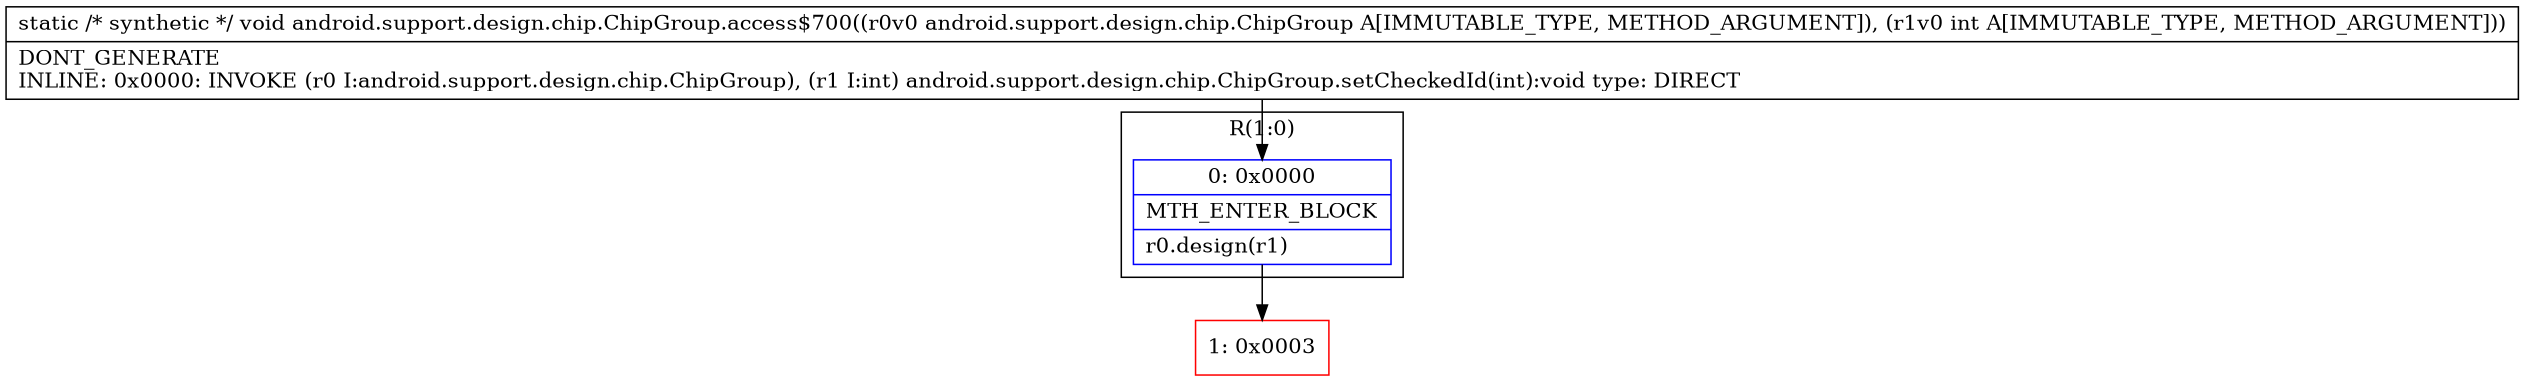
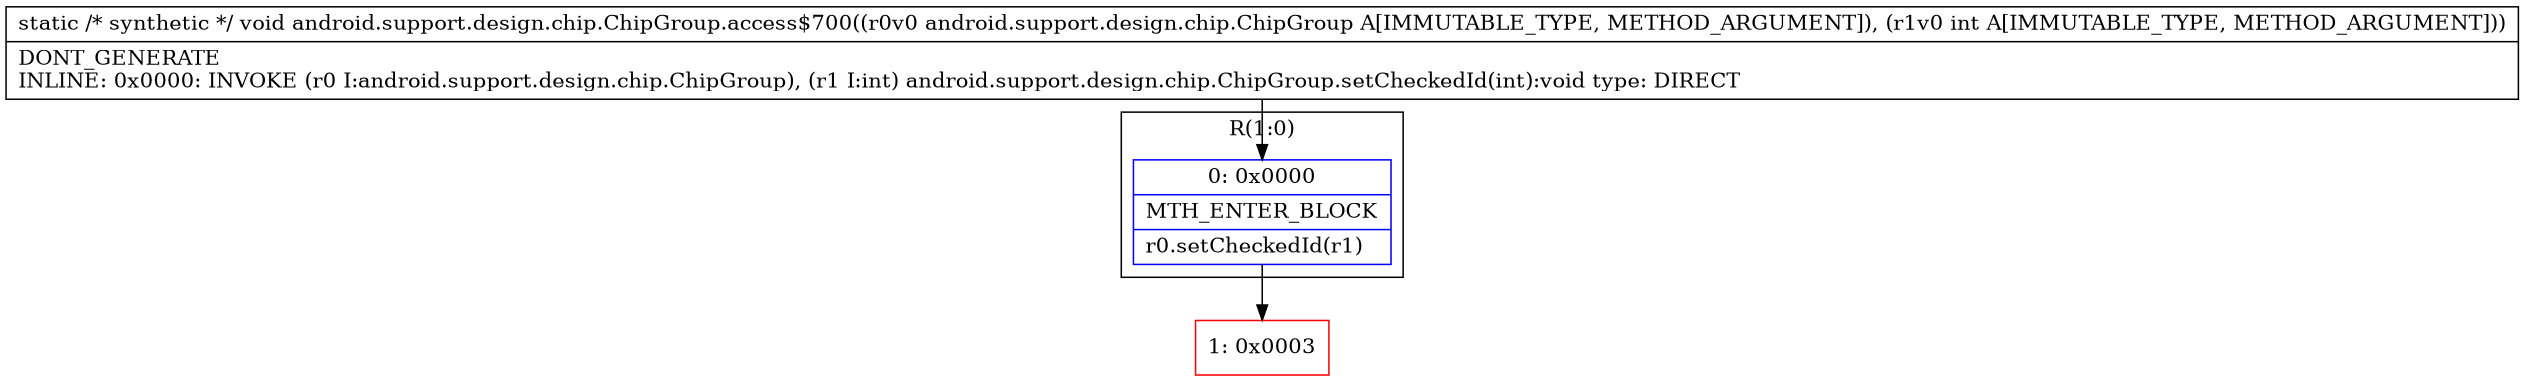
node "0: 0x0000": text "r0.design(r1)" -> "r0.setCheckedId(r1)"
